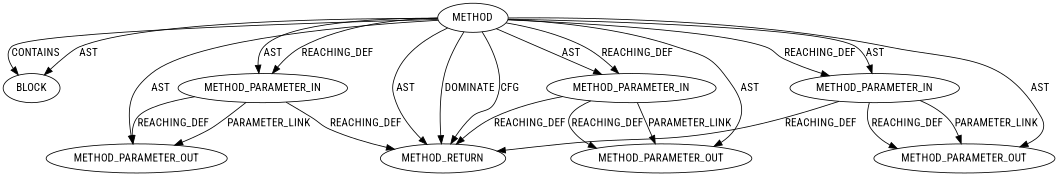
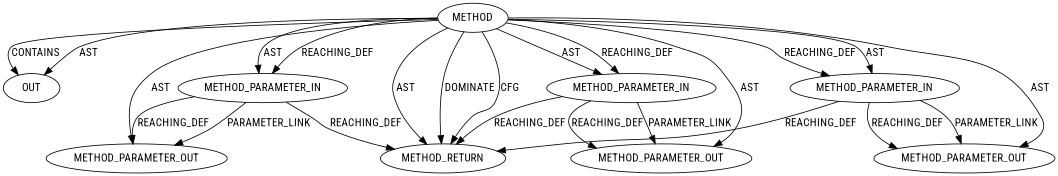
node "BLOCK": label "BLOCK" -> "OUT"
